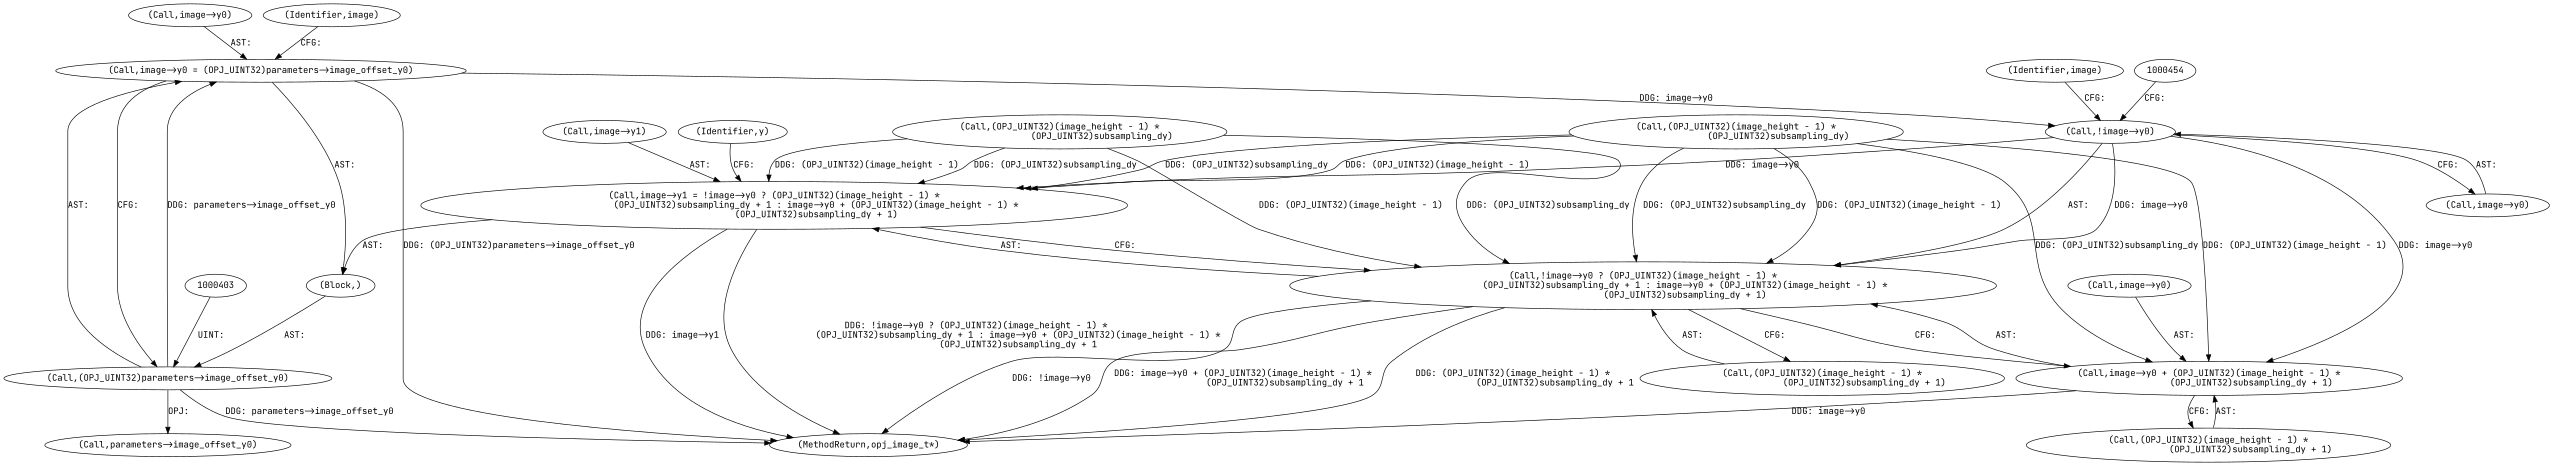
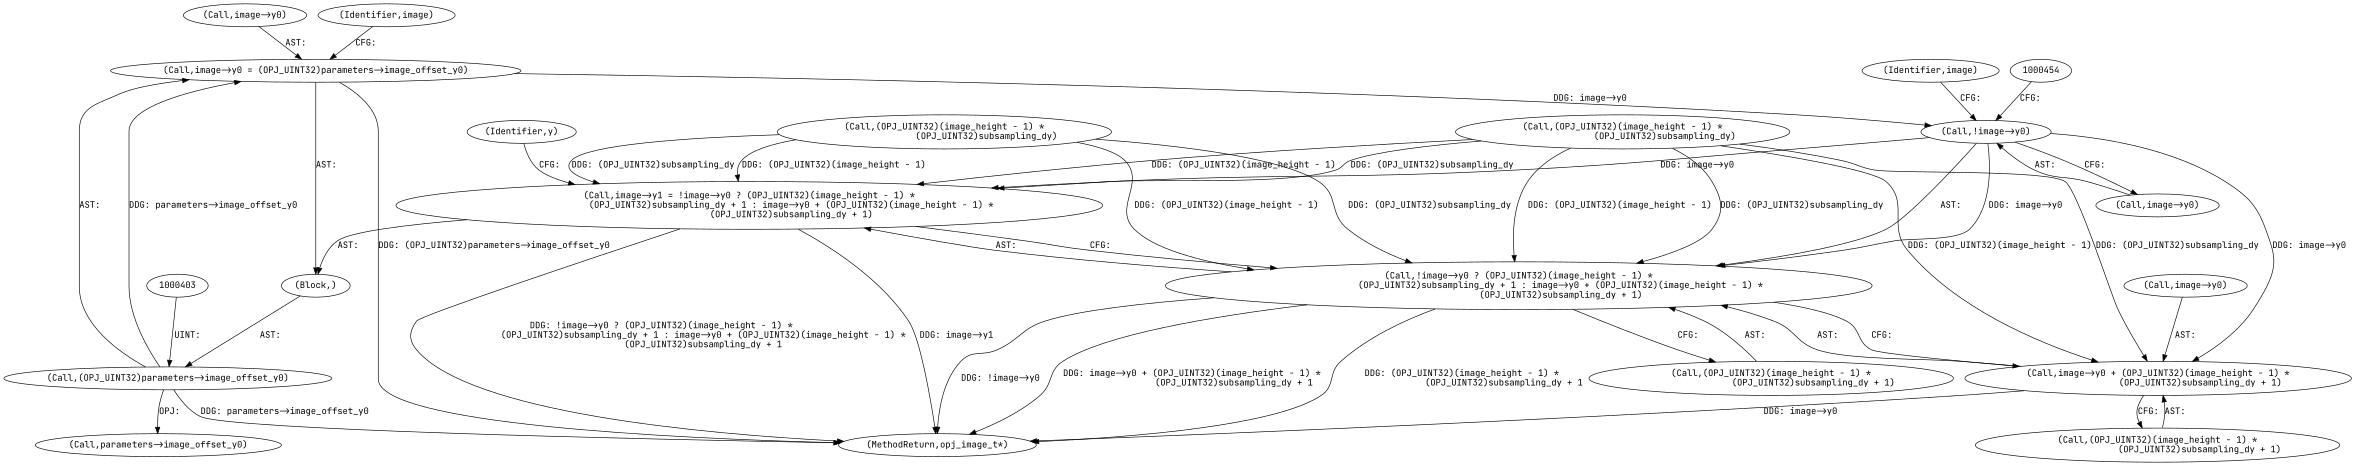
node "(Call,image->y1)": removed
edge "(Call,image->y0 = (OPJ_UINT32)parameters->image_offset_y0)" -> "(Call,(OPJ_UINT32)parameters->image_offset_y0)": removed, label "CFG:"
